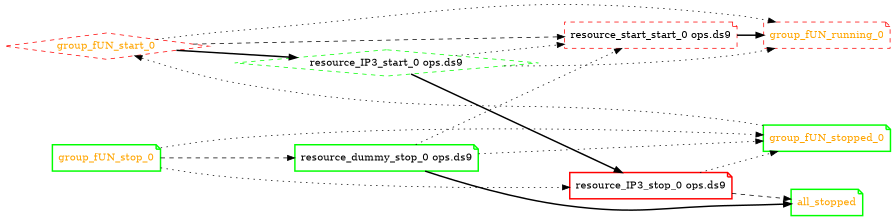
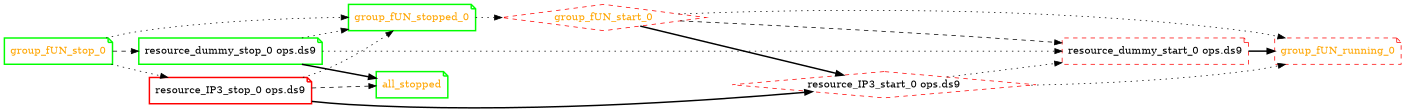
node "resource_start_start_0 ops.ds9": label "resource_start_start_0 ops.ds9" -> "resource_dummy_start_0 ops.ds9"
node "resource_IP3_start_0 ops.ds9": color green -> red
edge "resource_IP3_start_0 ops.ds9" -> "resource_IP3_stop_0 ops.ds9": reversed
